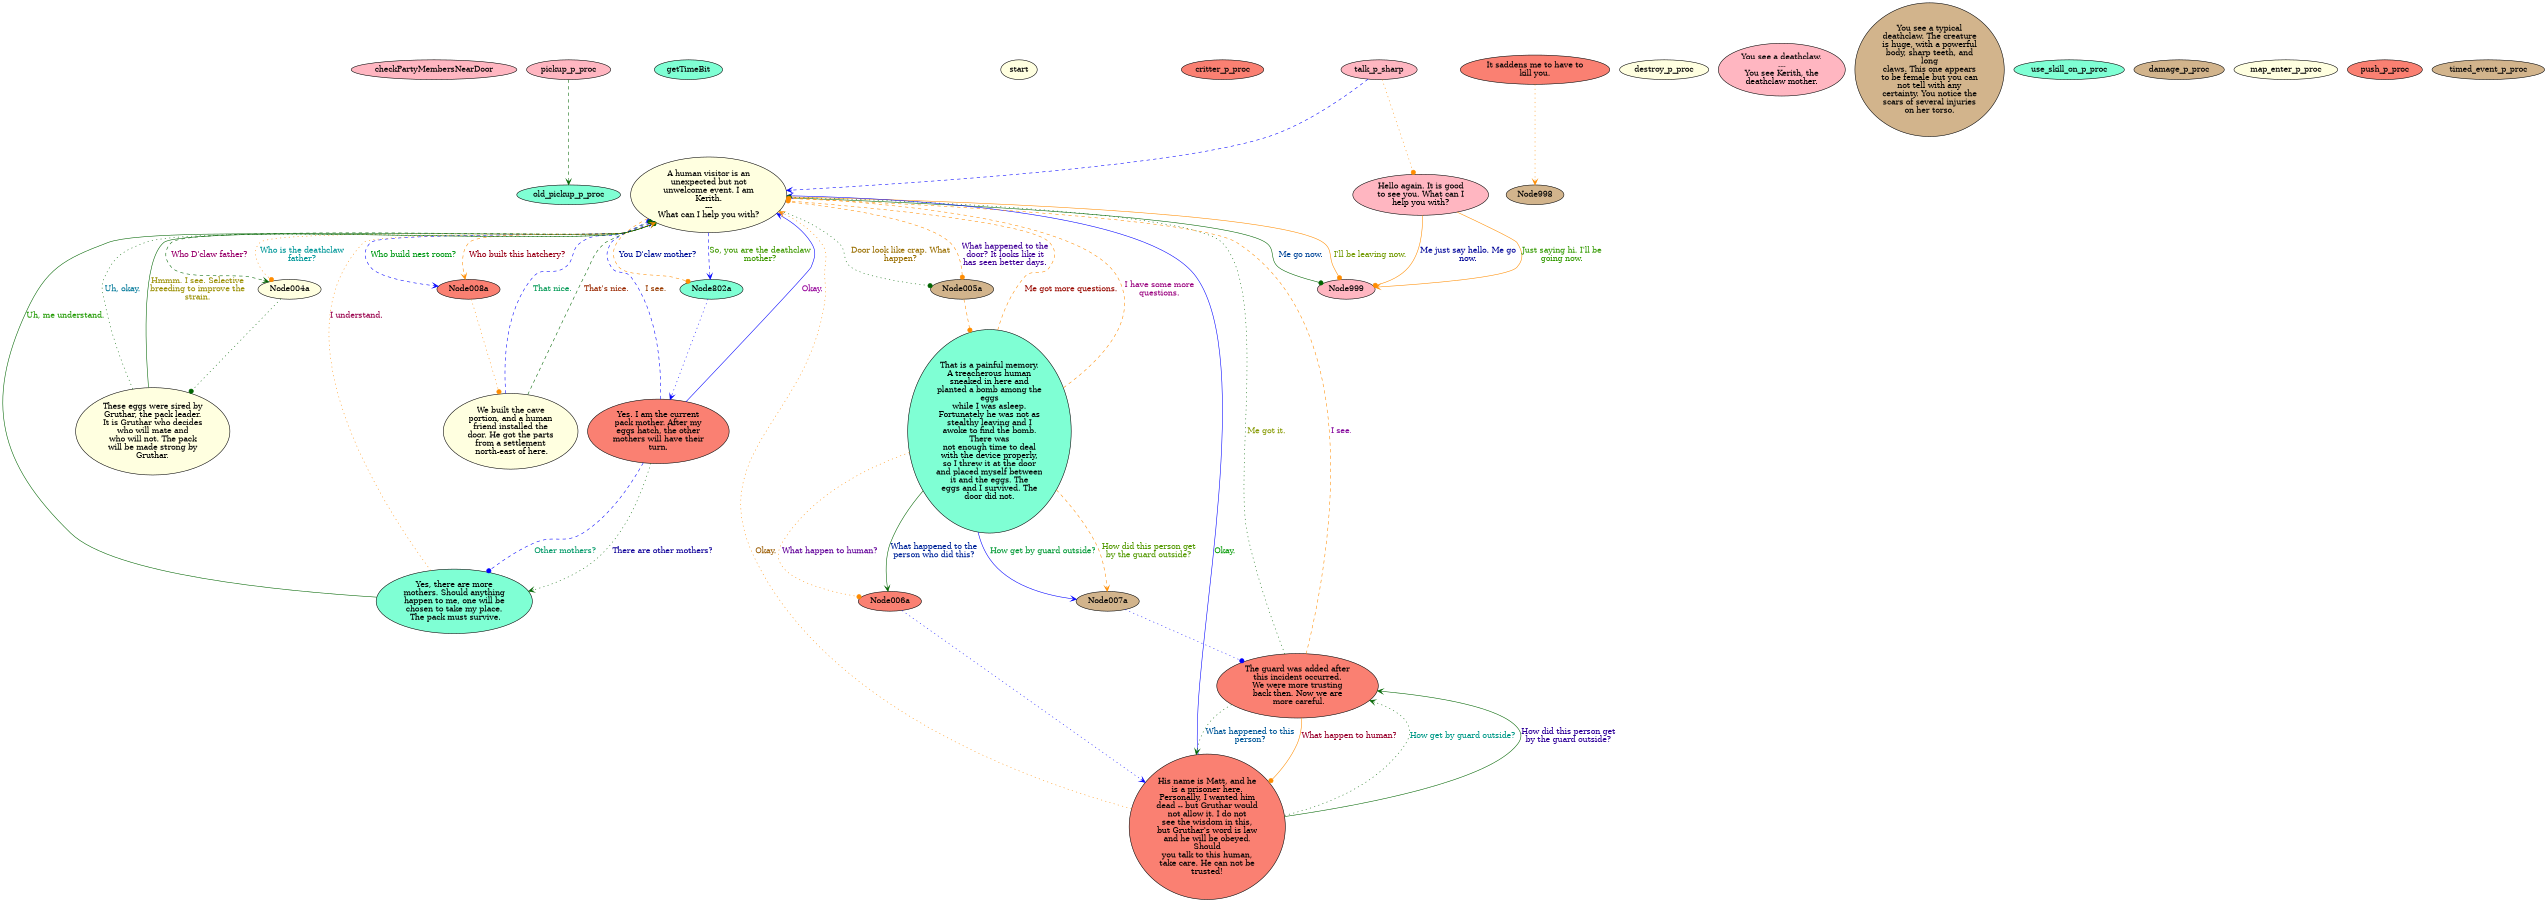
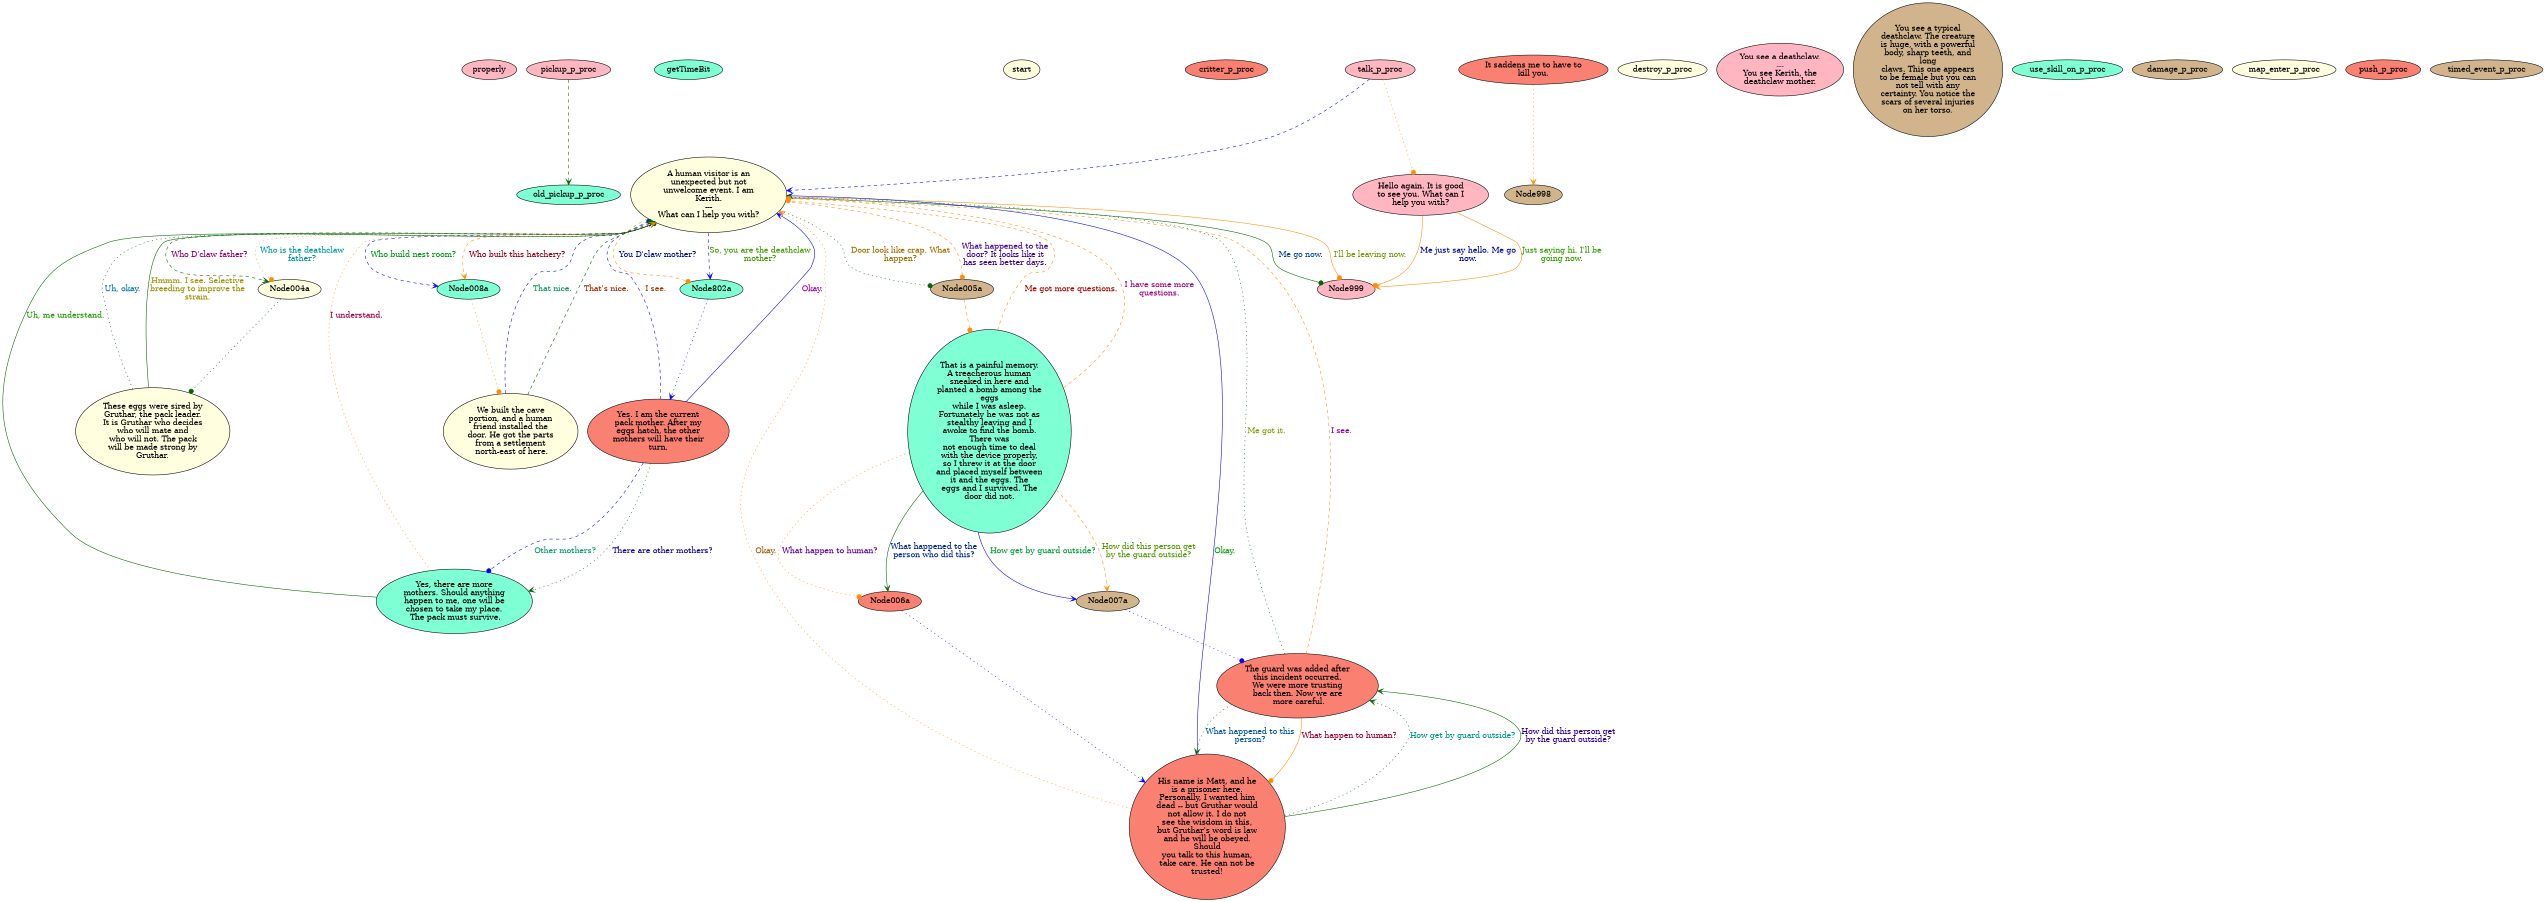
node "checkPartyMembersNearDoor": label "checkPartyMembersNearDoor" -> "properly"
node "talk_p_sharp": label "talk_p_sharp" -> "talk_p_proc"
node "Node008a": fillcolor salmon -> aquamarine
